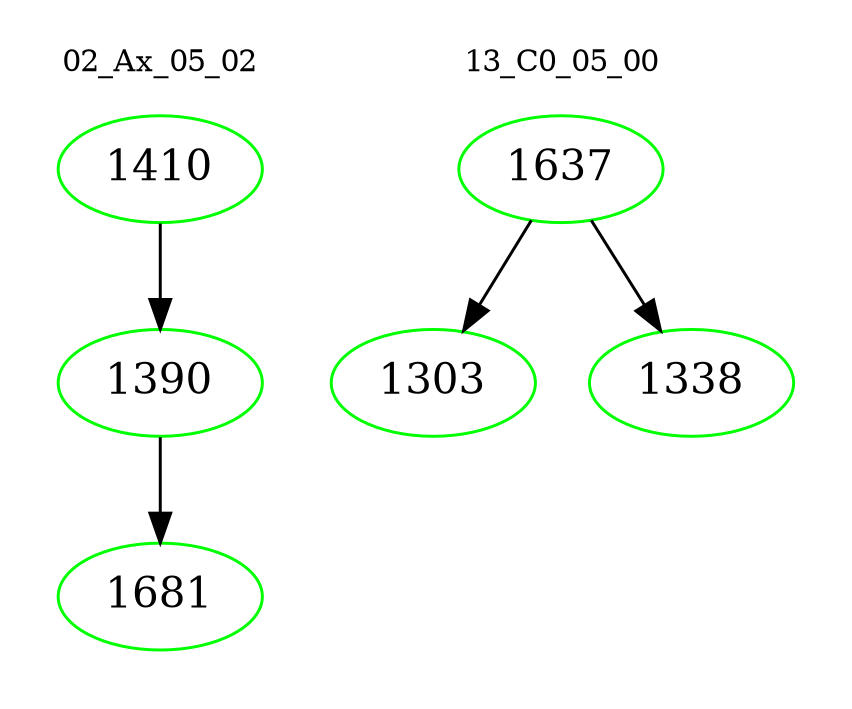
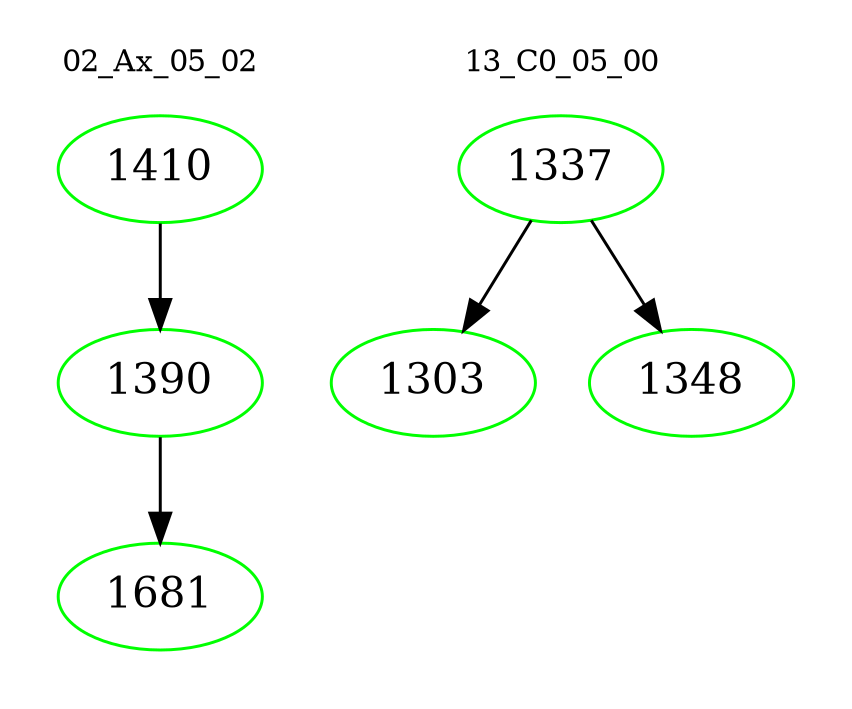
node "1637": label "1637" -> "1337"
node "1338": label "1338" -> "1348"
